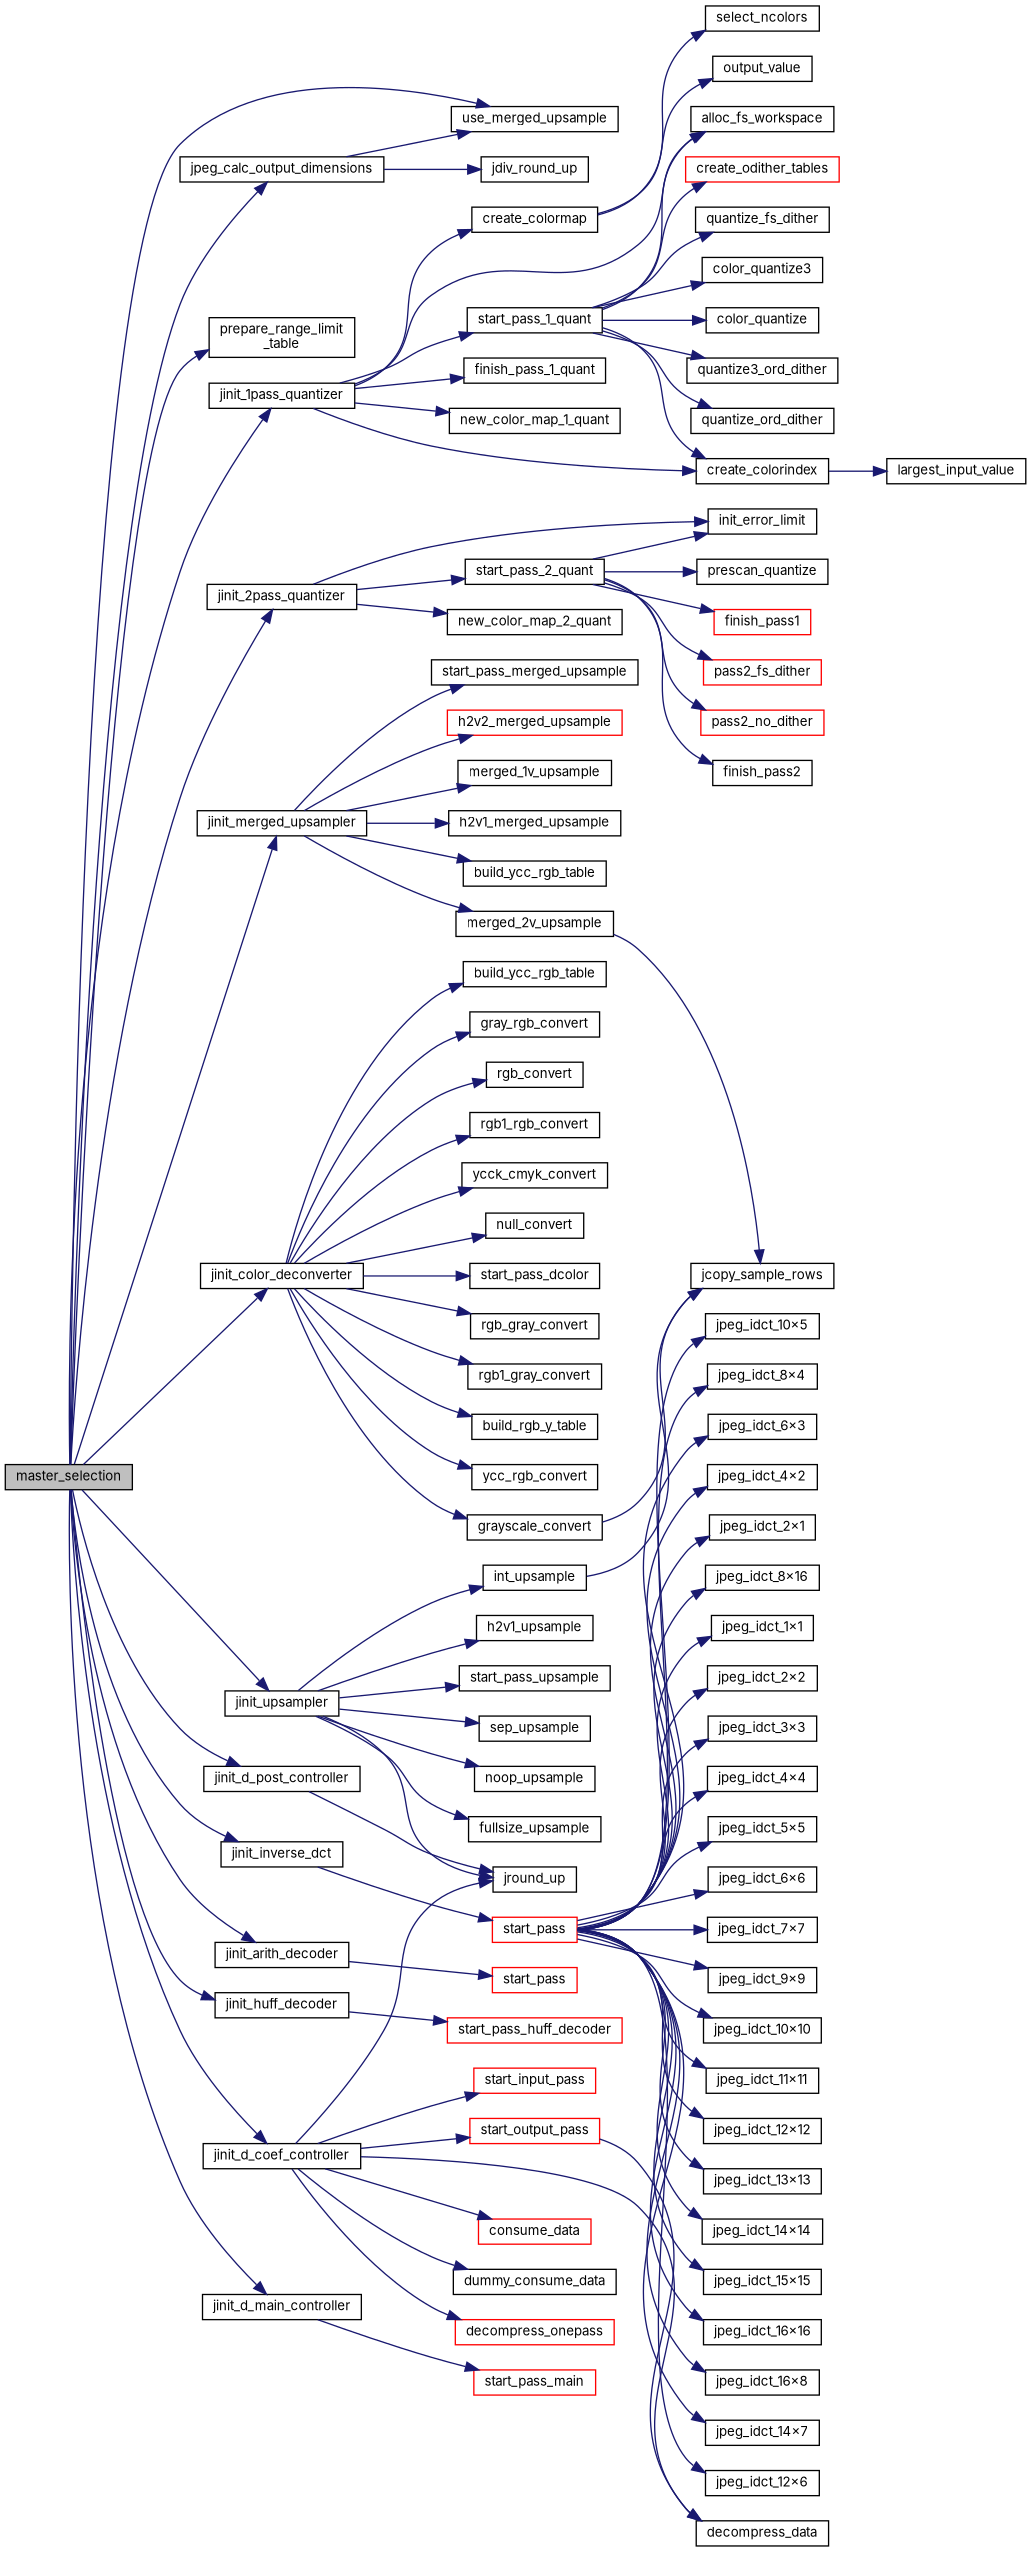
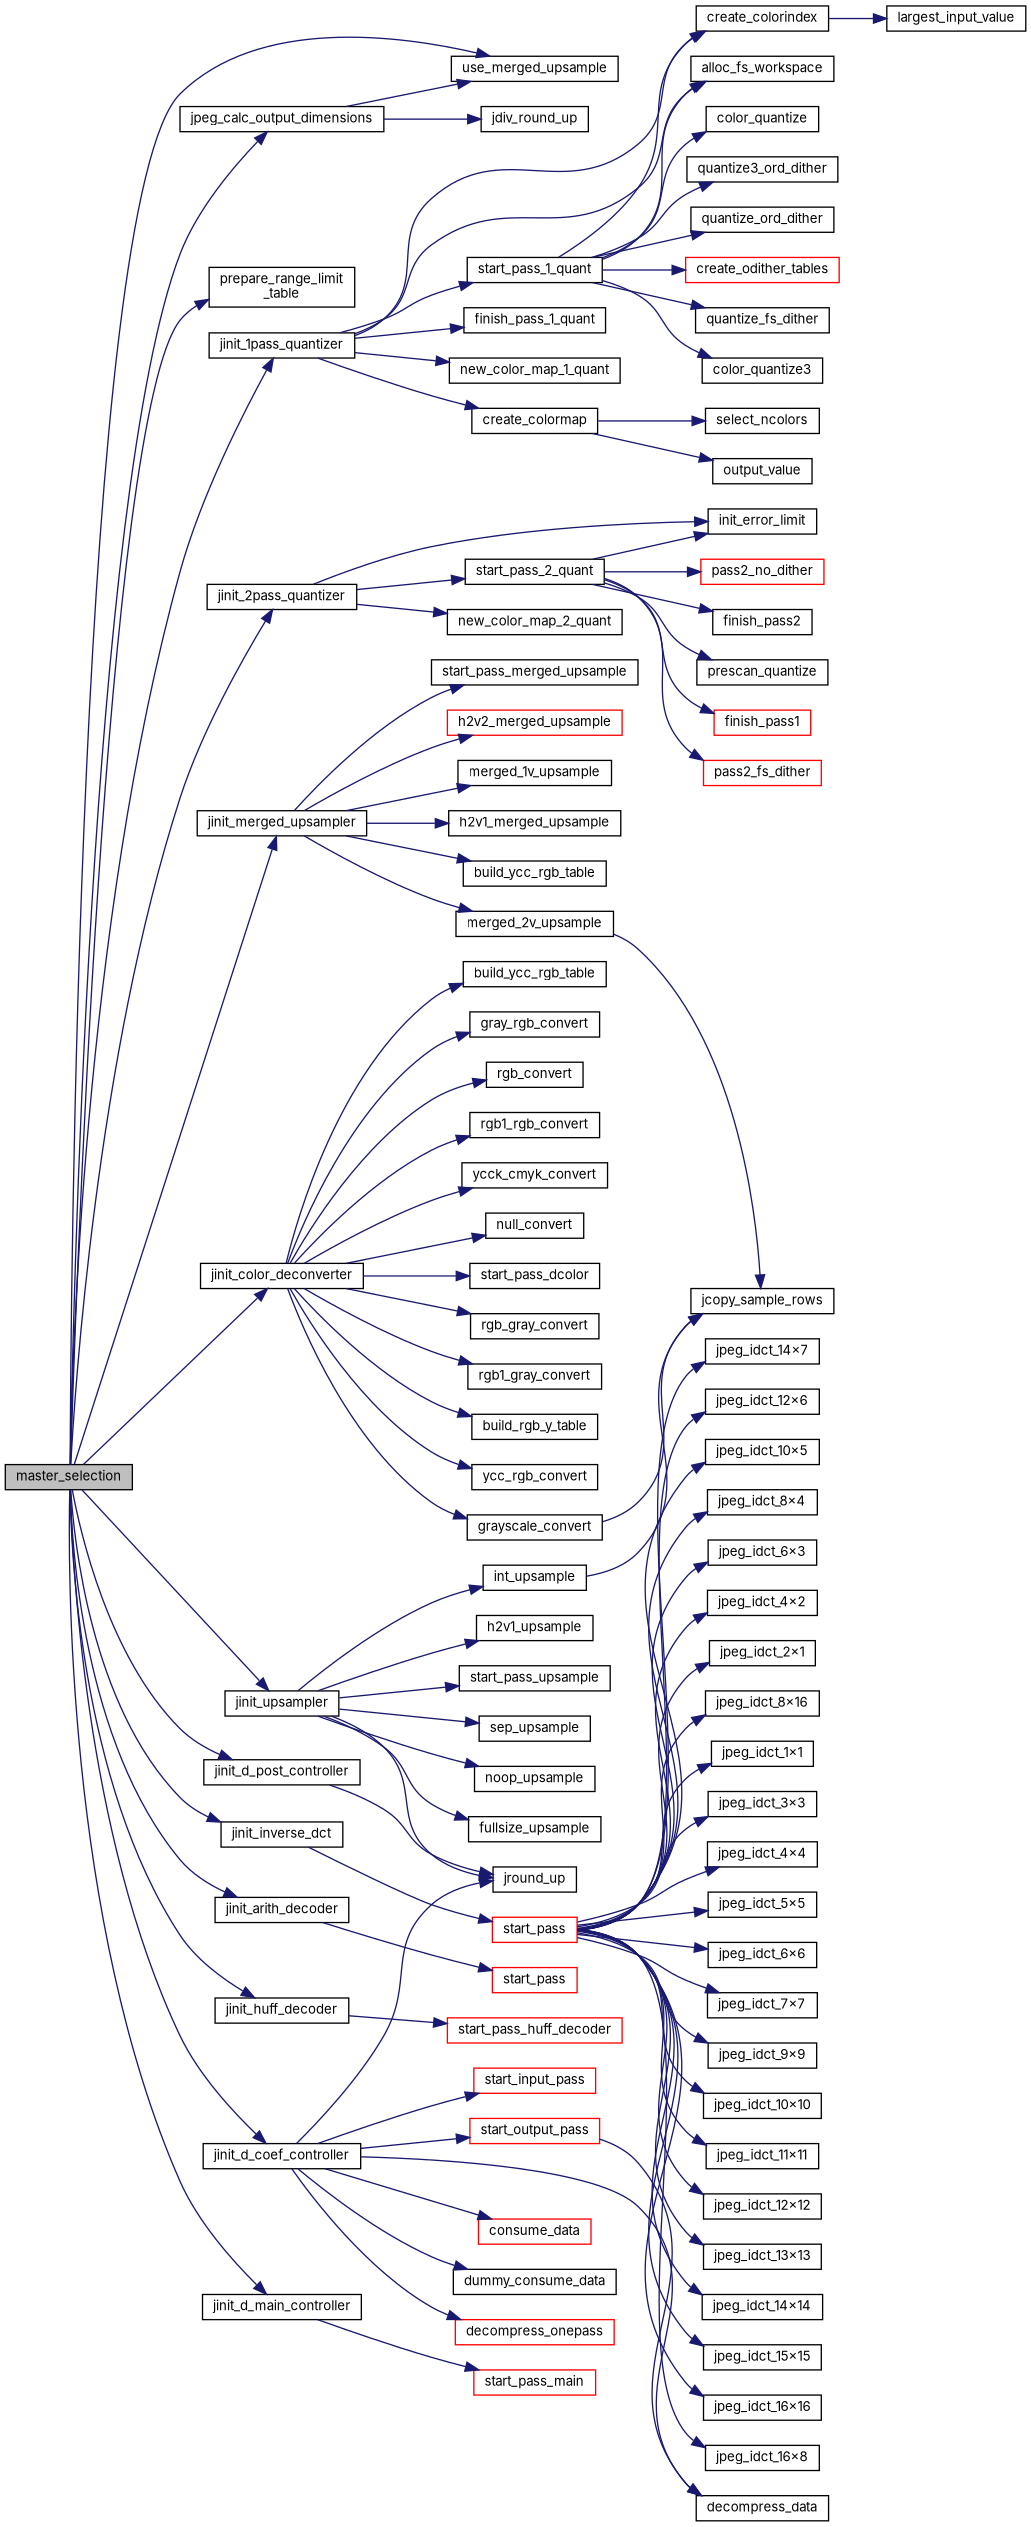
node "jpeg_idct_2x2": removed
